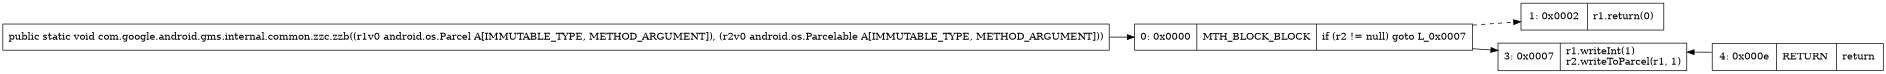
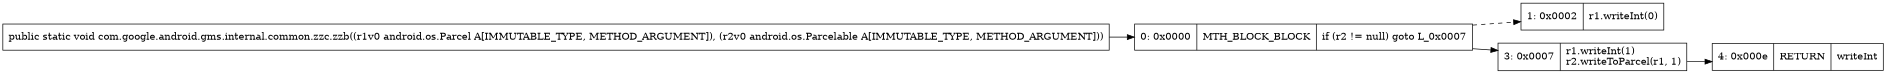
node "1: 0x0002": text "r1.return(0)" -> "r1.writeInt(0)"
edge "4: 0x000e" -> "3: 0x0007": reversed
node "4: 0x000e": text "return" -> "writeInt"
